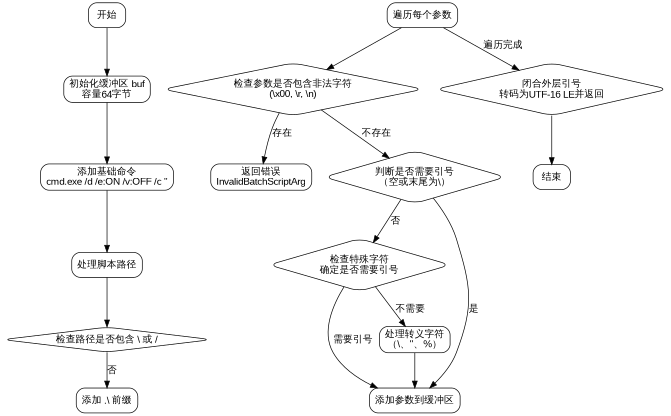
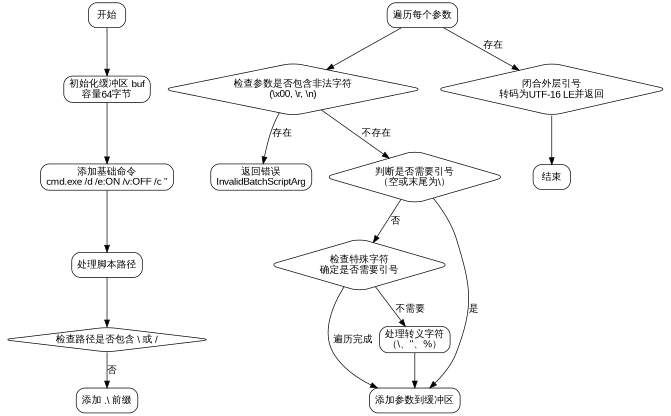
edge "遍历每个参数" -> "闭合外层引号 转码为UTF-16 LE并返回": label "遍历完成" -> "存在"
edge "检查特殊字符 确定是否需要引号" -> "添加参数到缓冲区": label "需要引号" -> "遍历完成"
